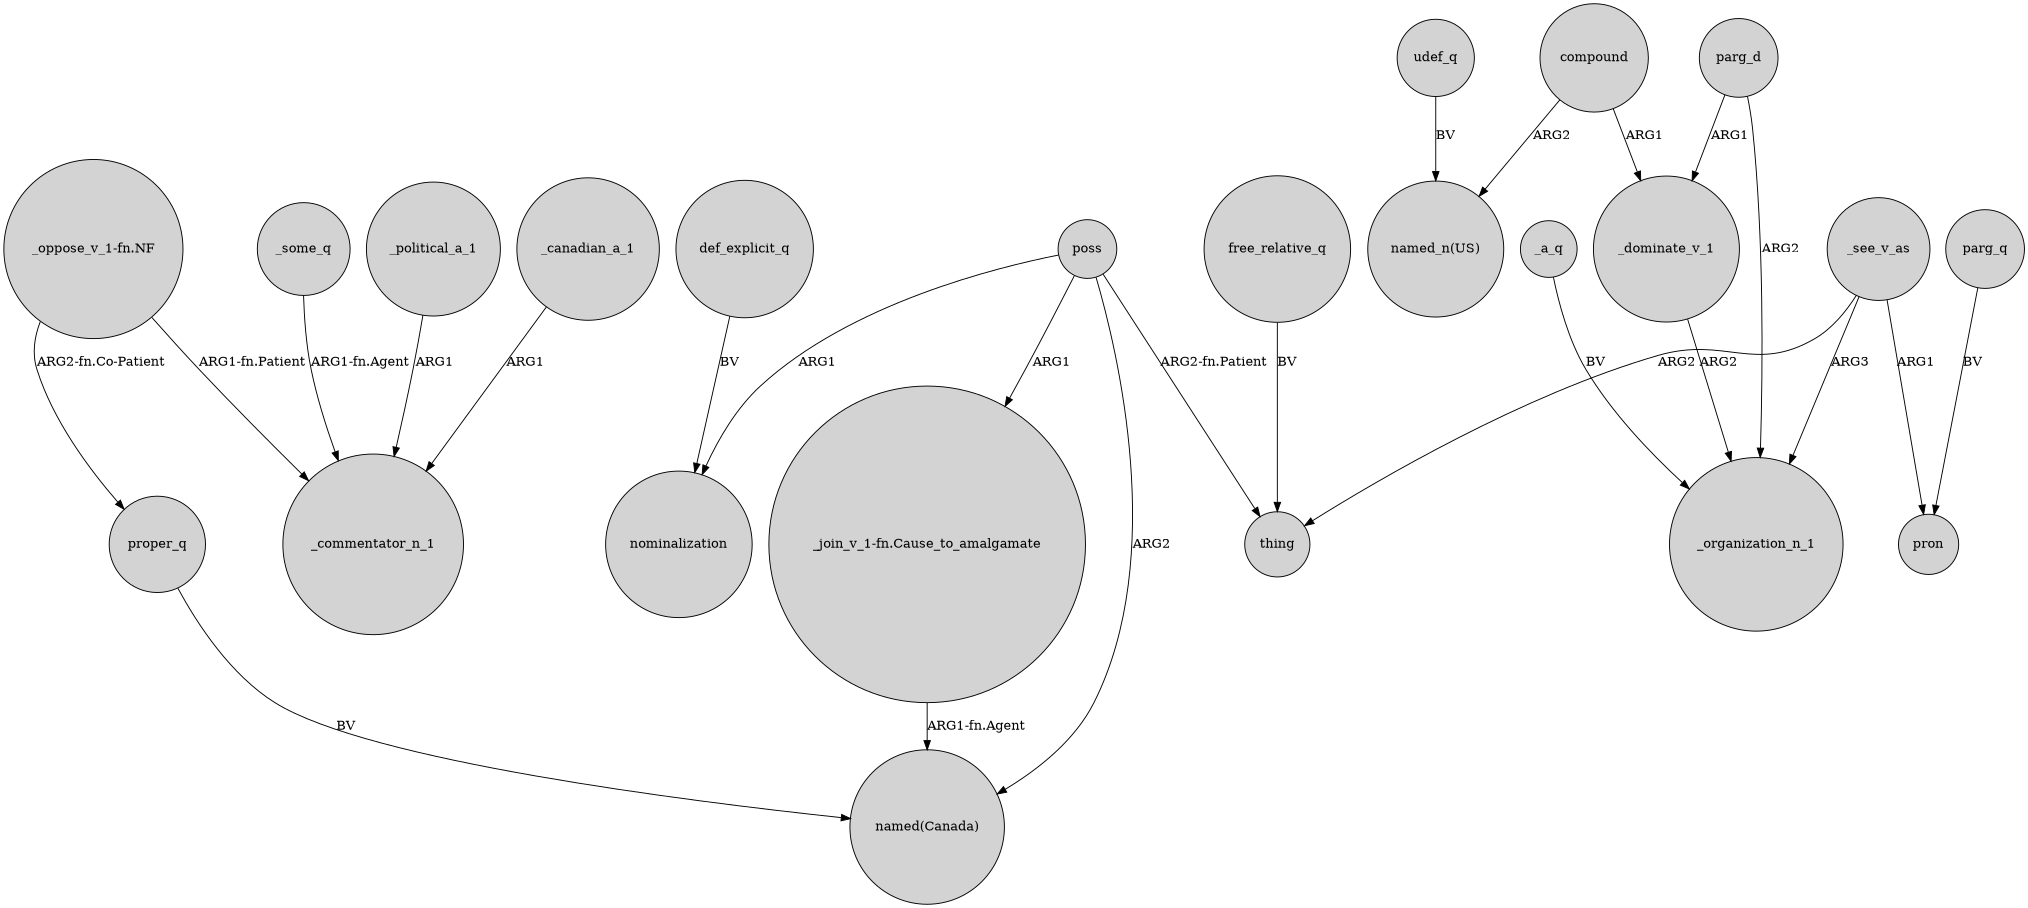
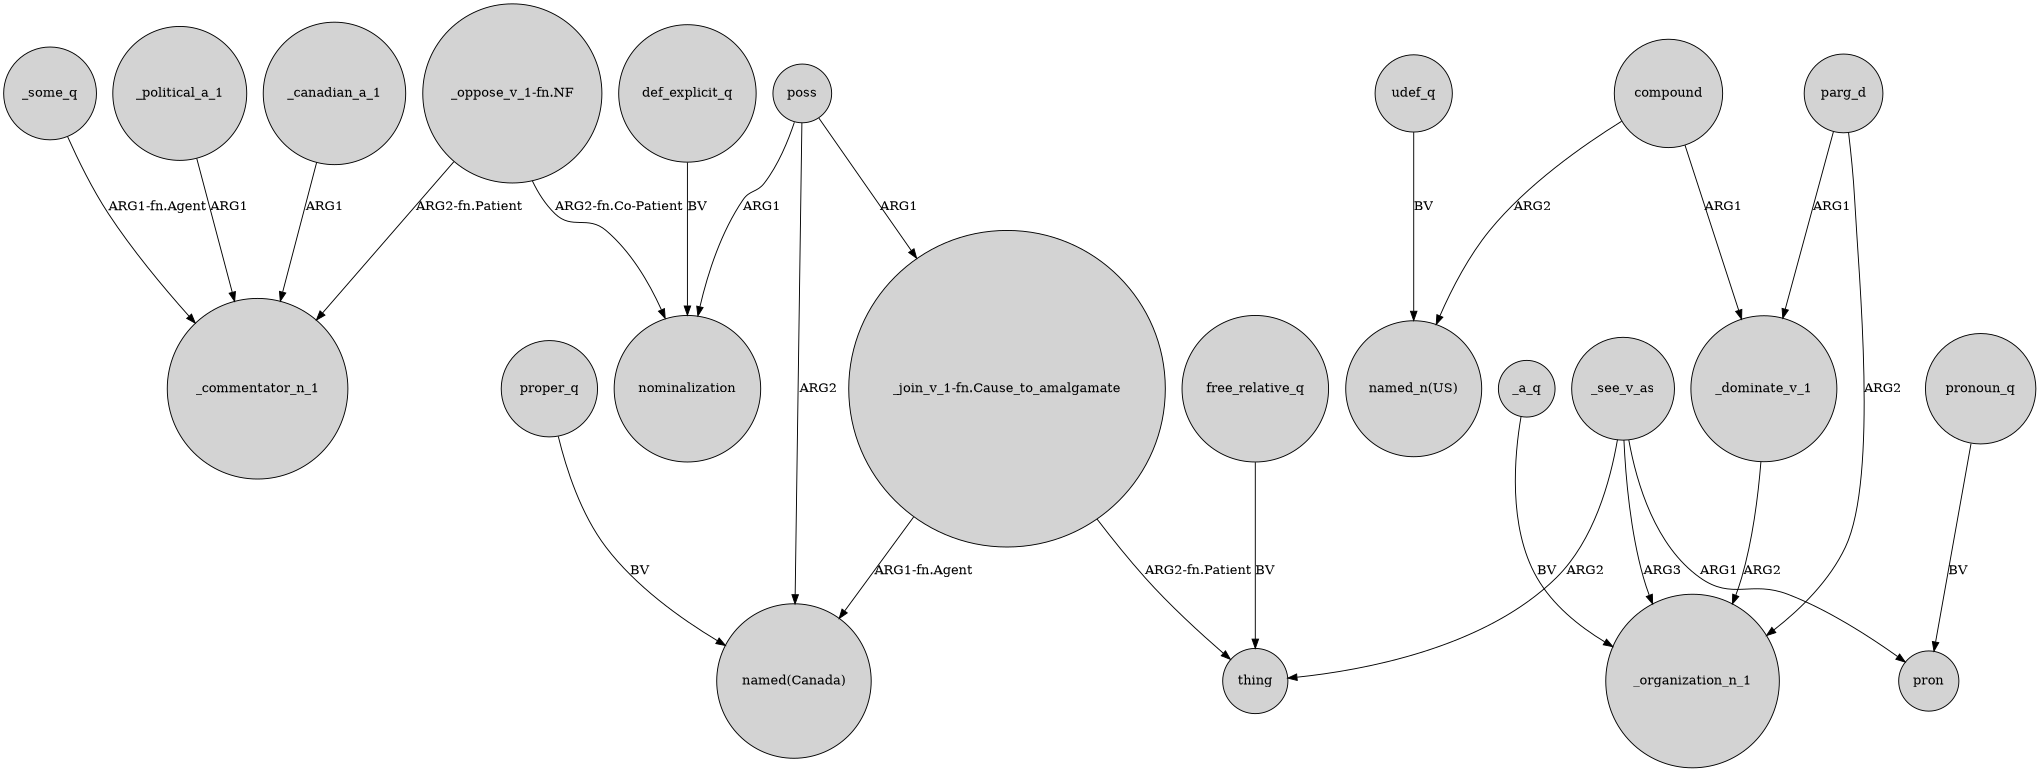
node "parg_q": label "parg_q" -> "pronoun_q"
edge "_oppose_v_1-fn.NF" -> "_commentator_n_1": label "ARG1-fn.Patient" -> "ARG2-fn.Patient"
edge "poss" -> "thing": now "_join_v_1-fn.Cause_to_amalgamate" -> "thing"
edge "_oppose_v_1-fn.NF" -> "proper_q": now "_oppose_v_1-fn.NF" -> "nominalization"
